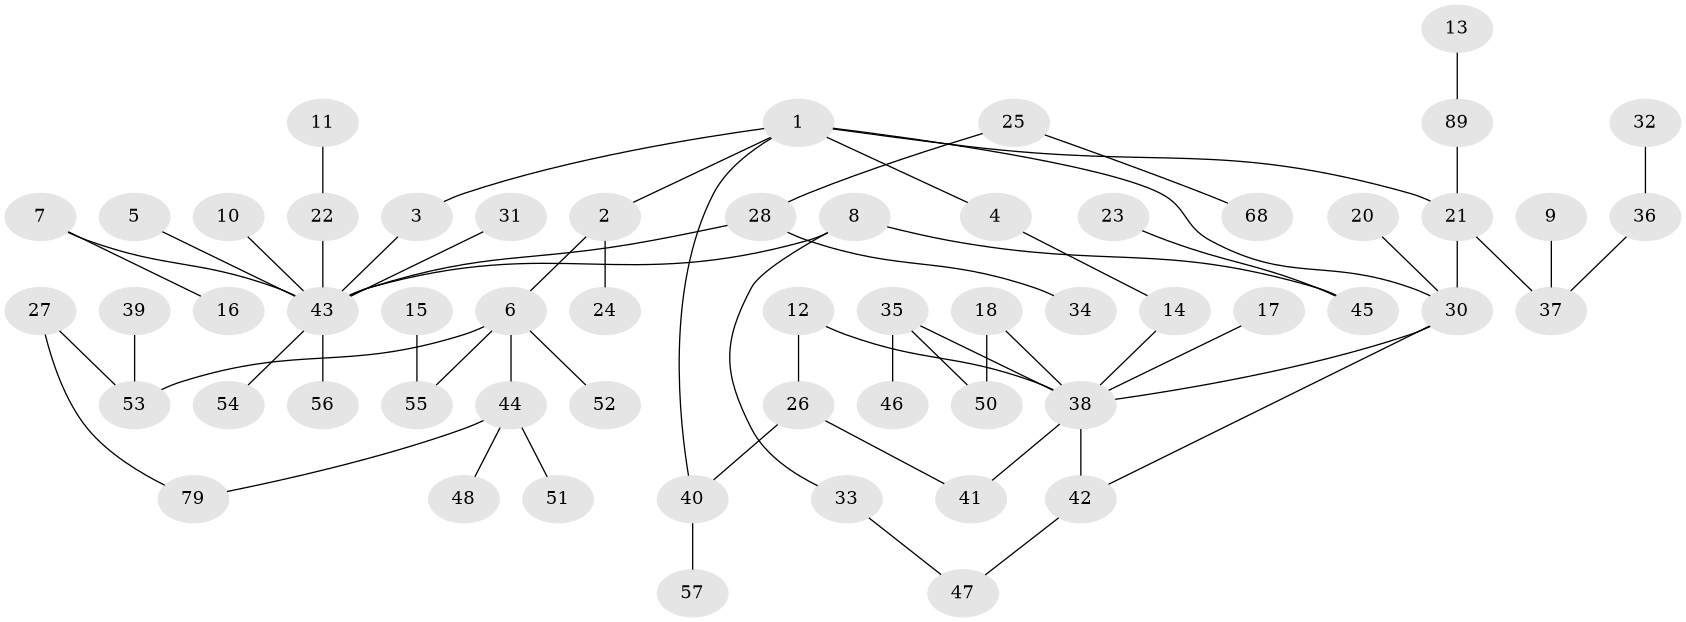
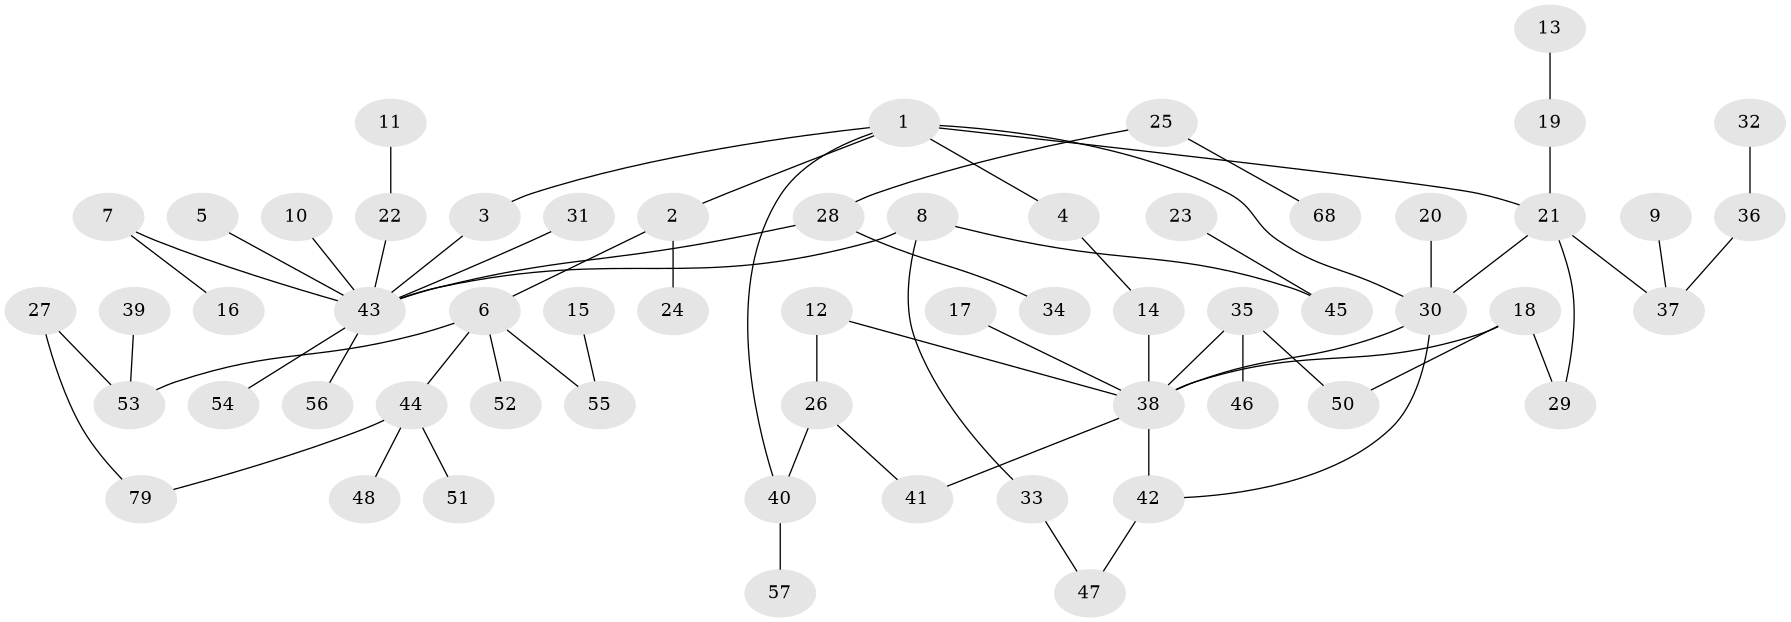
node "89": label "89" -> "19"
node "29": added
